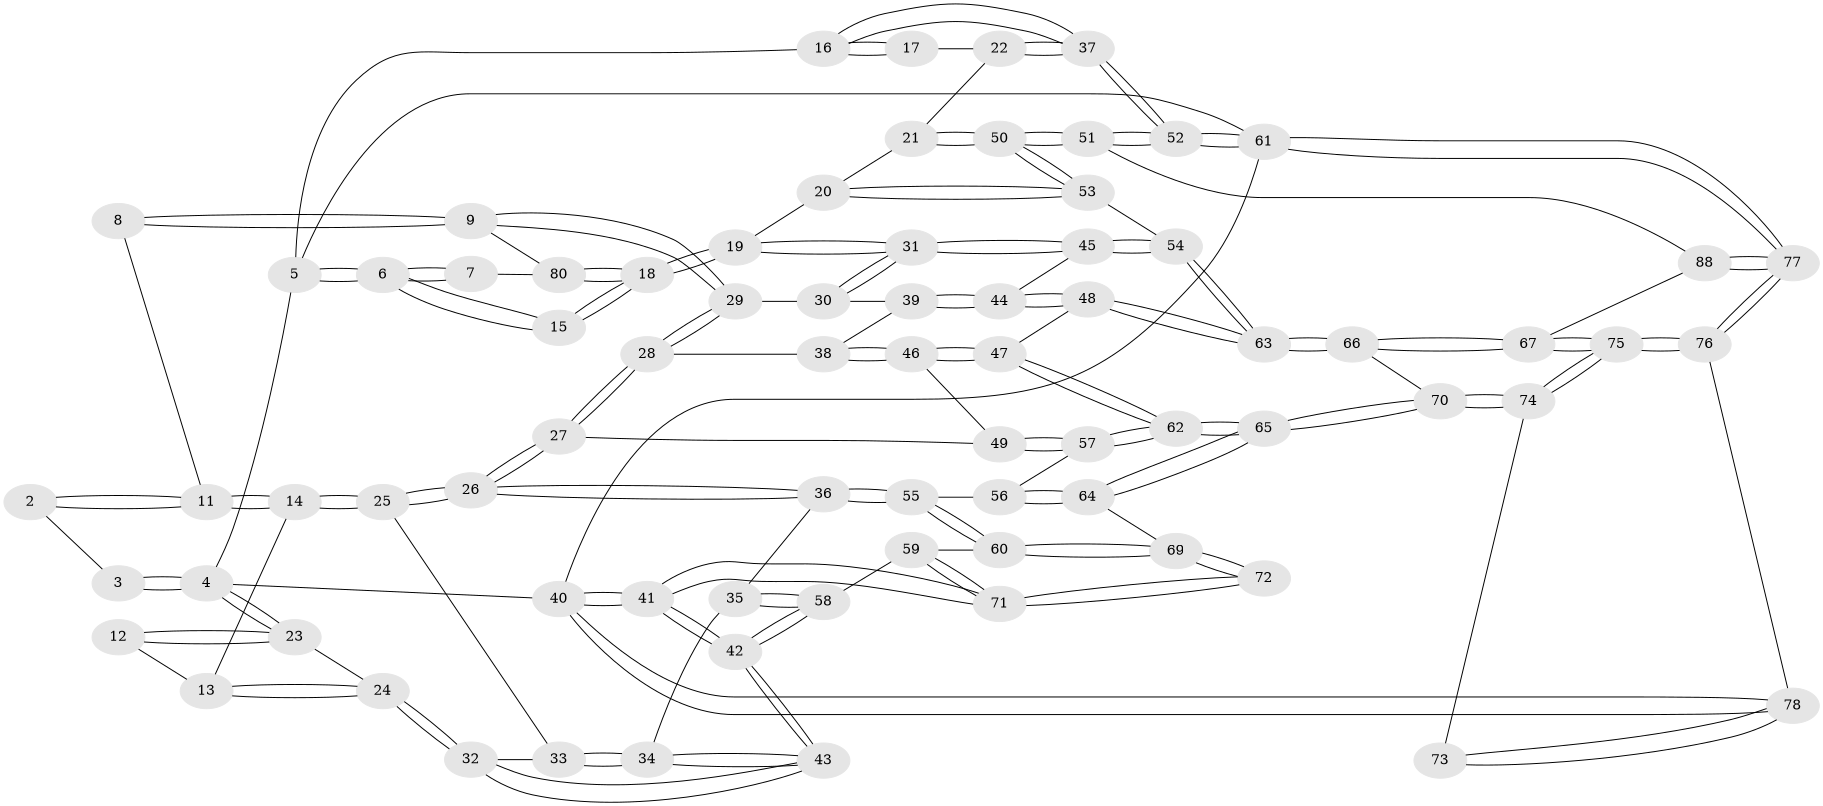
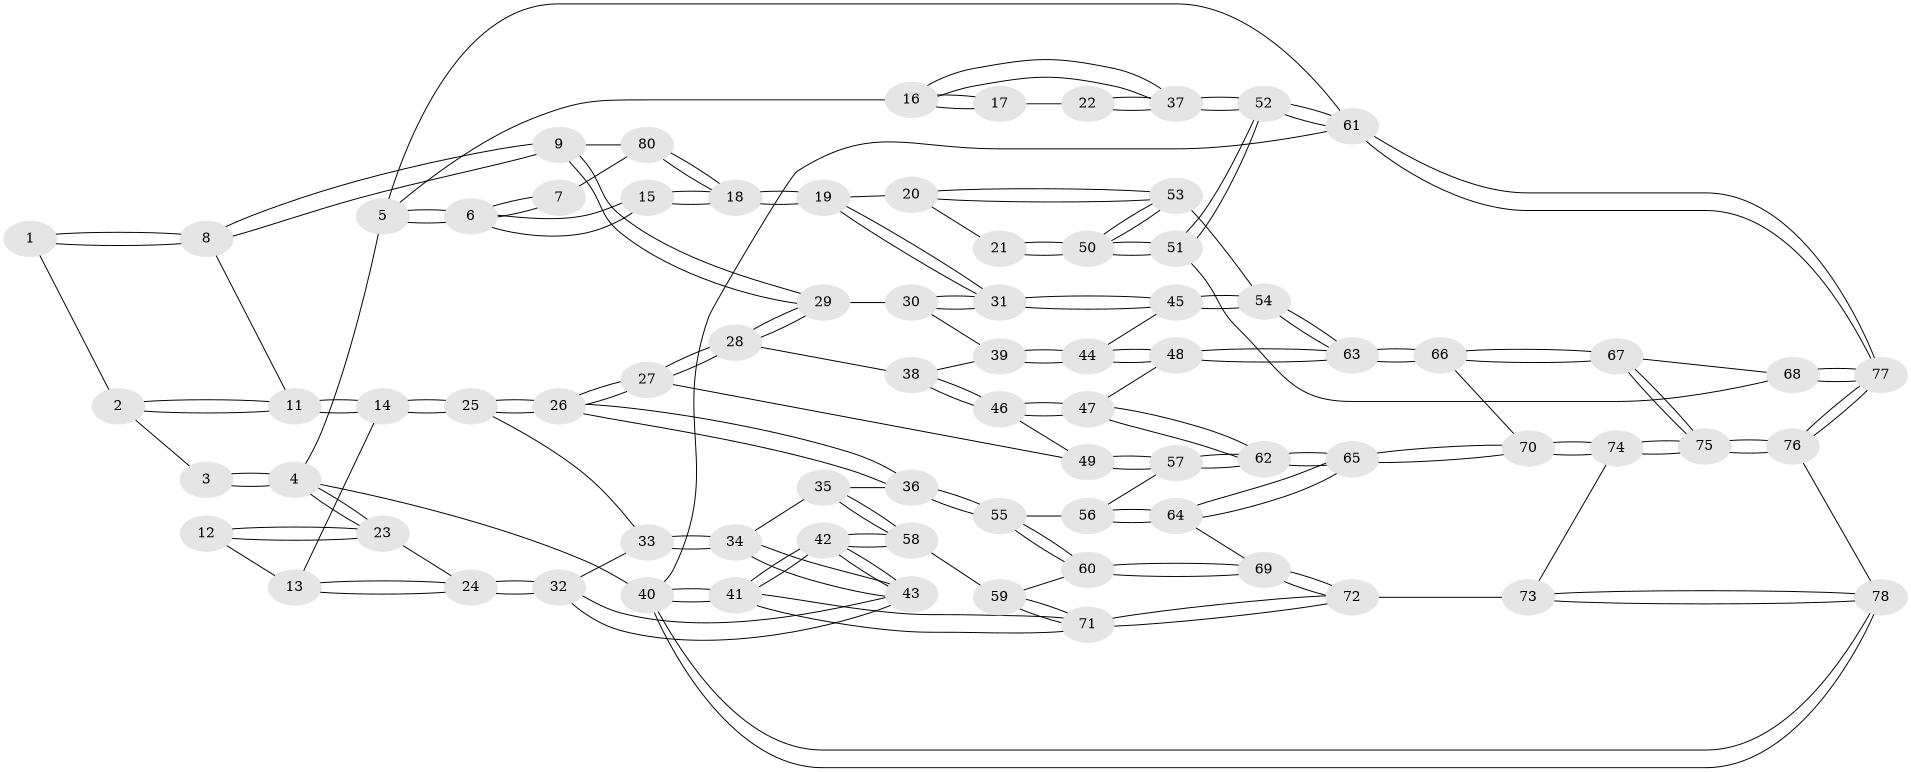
edge "22" -- "21": removed
node "1": added
node "88": label "88" -> "68"
edge "72" -- "73": added
